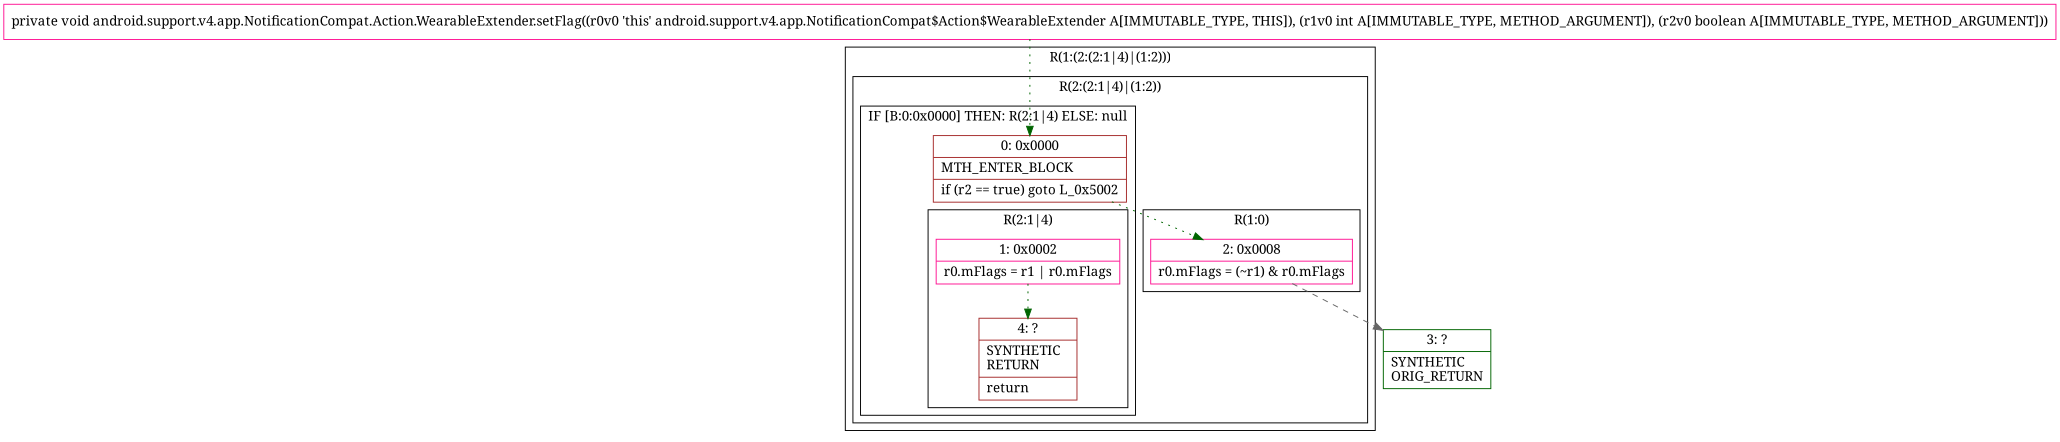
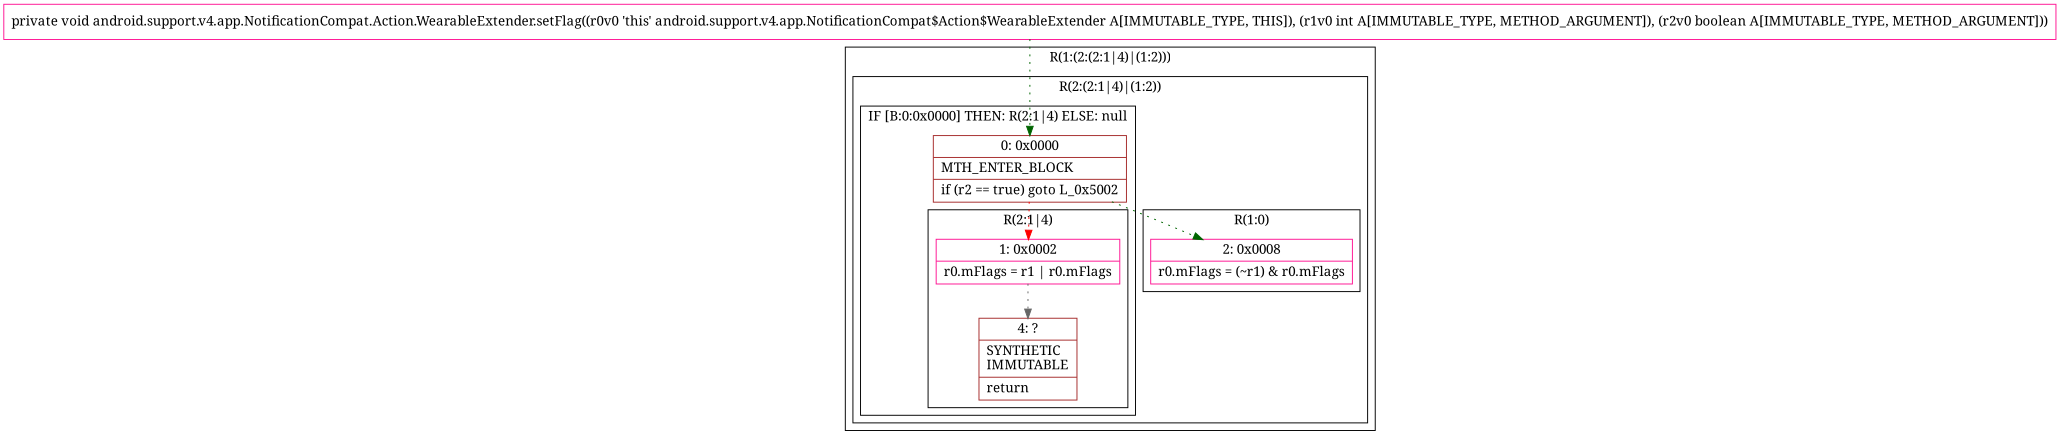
edge "0: 0x0000" -> "1: 0x0002": added
edge "1: 0x0002" -> "4: ?": color darkgreen -> gray40
node "3: ?": removed
node "4: ?": text "RETURN" -> "IMMUTABLE"
